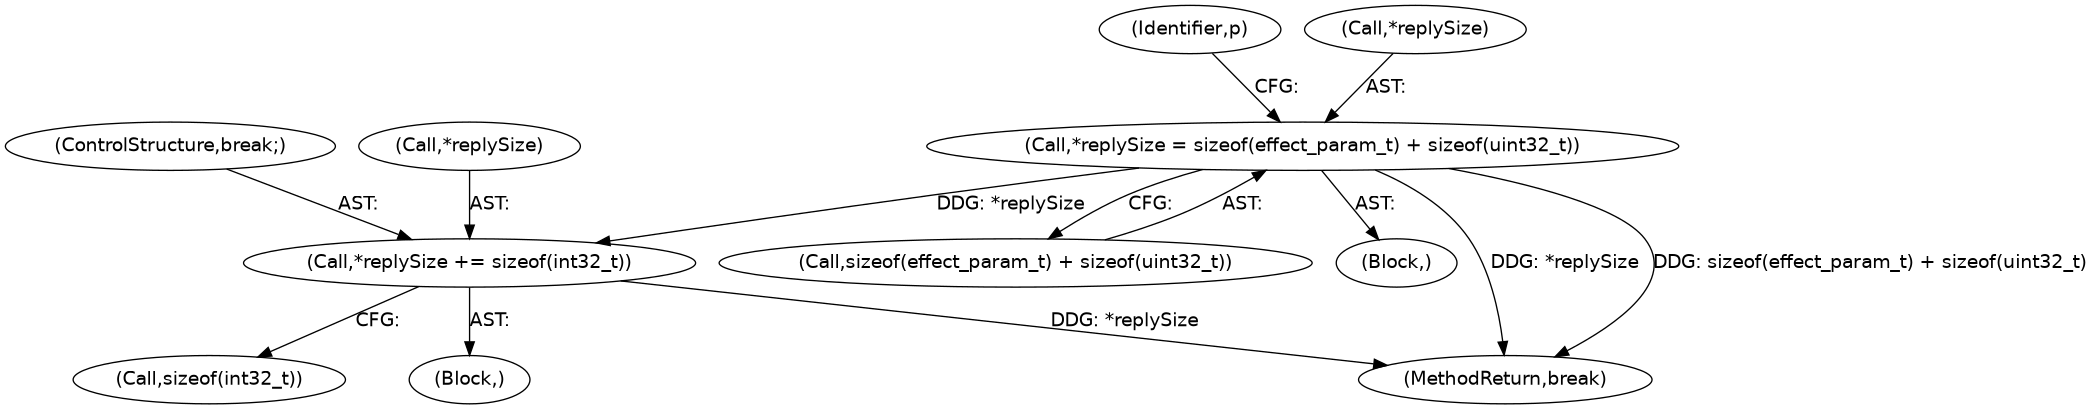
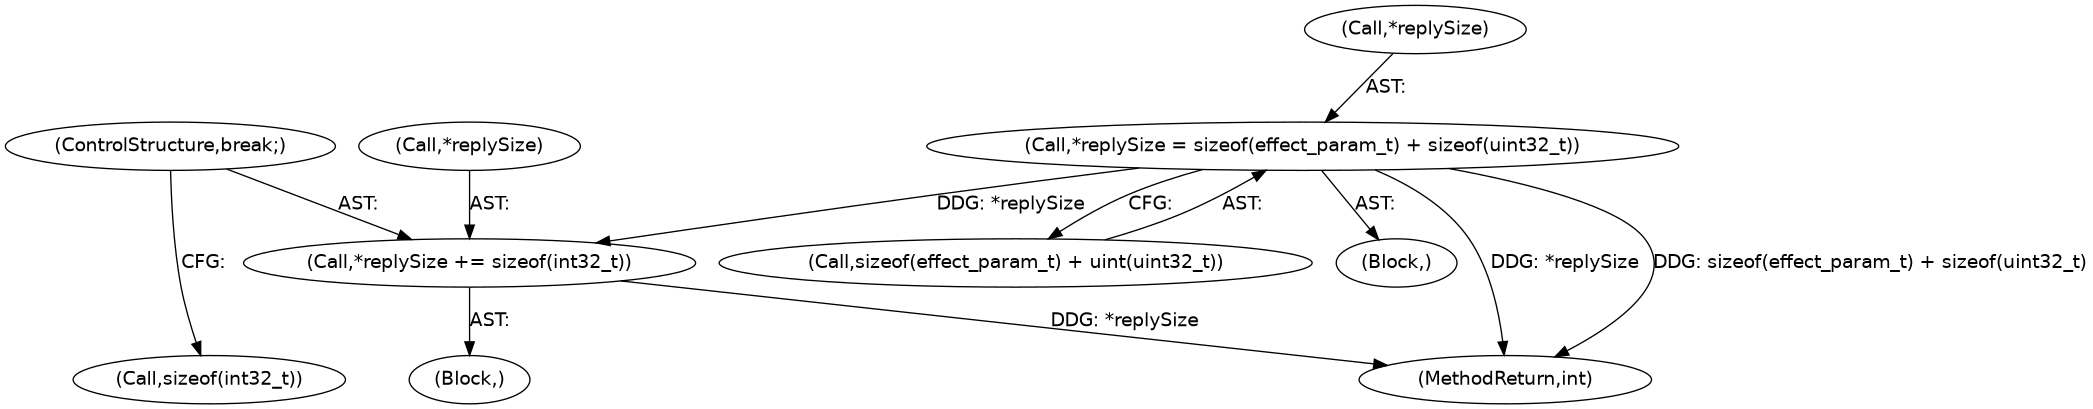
node "(Identifier,p)": removed
node "(Call,sizeof(effect_param_t) + sizeof(uint32_t))": label "(Call,sizeof(effect_param_t) + sizeof(uint32_t))" -> "(Call,sizeof(effect_param_t) + uint(uint32_t))"
edge "(Call,*replySize += sizeof(int32_t))" -> "(Call,sizeof(int32_t))": now "(ControlStructure,break;)" -> "(Call,sizeof(int32_t))"
node "(MethodReturn,break)": label "(MethodReturn,break)" -> "(MethodReturn,int)"
